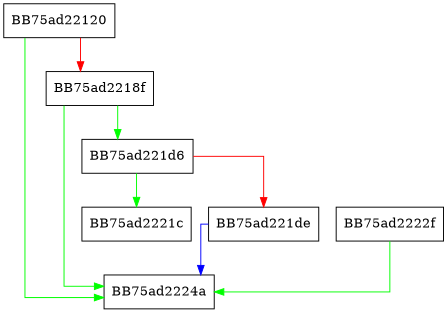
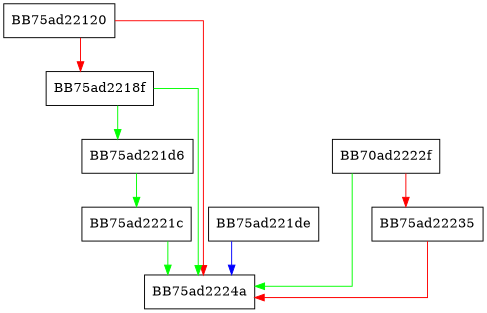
edge "BB75ad221d6" -> "BB75ad221de": removed
edge "BB75ad22120" -> "BB75ad2224a": color green -> red
node "BB75ad2222f": label "BB75ad2222f" -> "BB70ad2222f"
node "BB75ad22235": added
edge "BB75ad2221c" -> "BB75ad2224a": added
